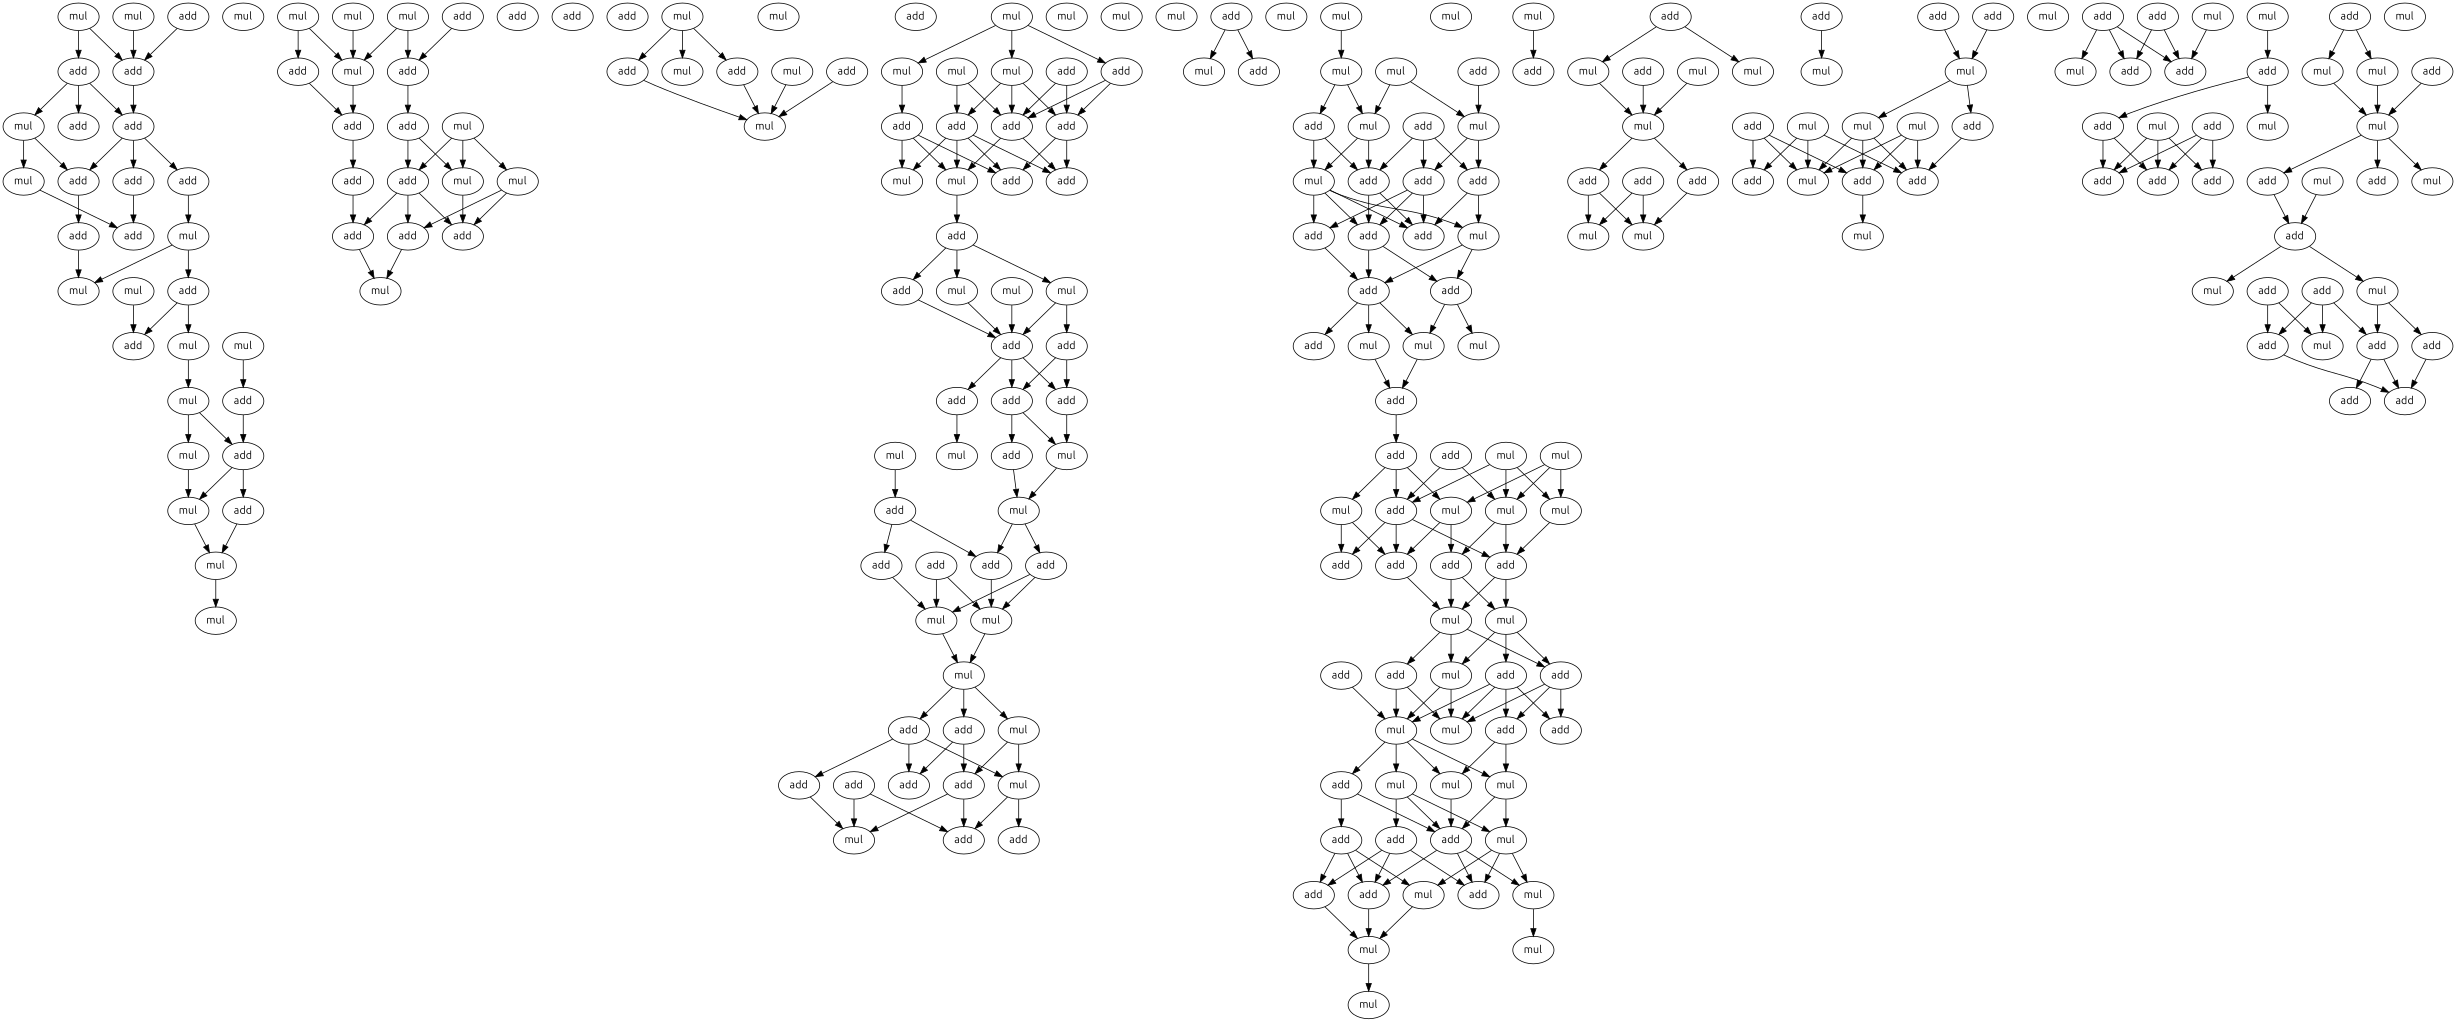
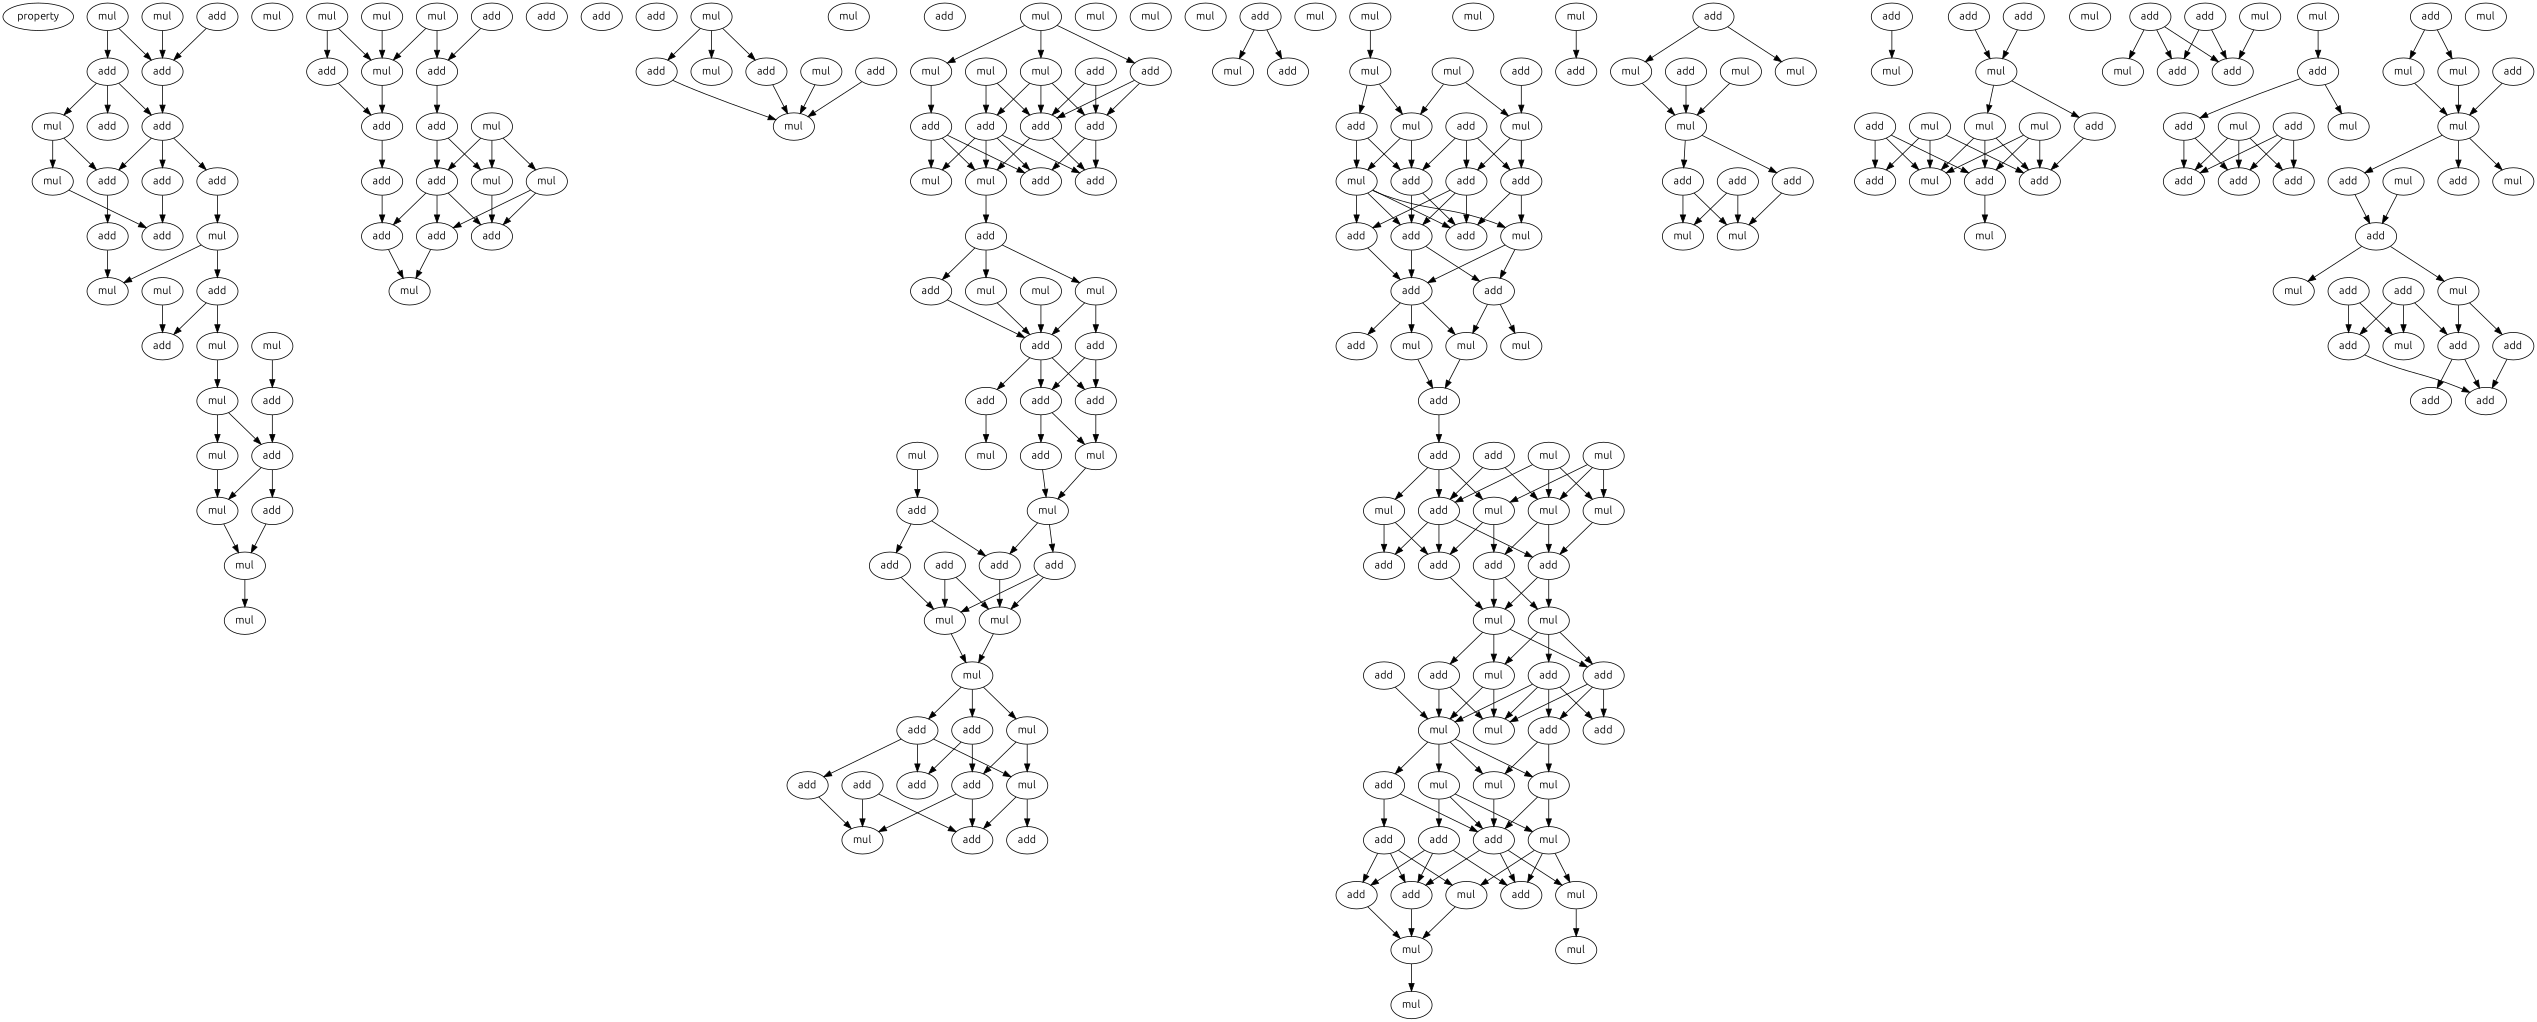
node "property": added
